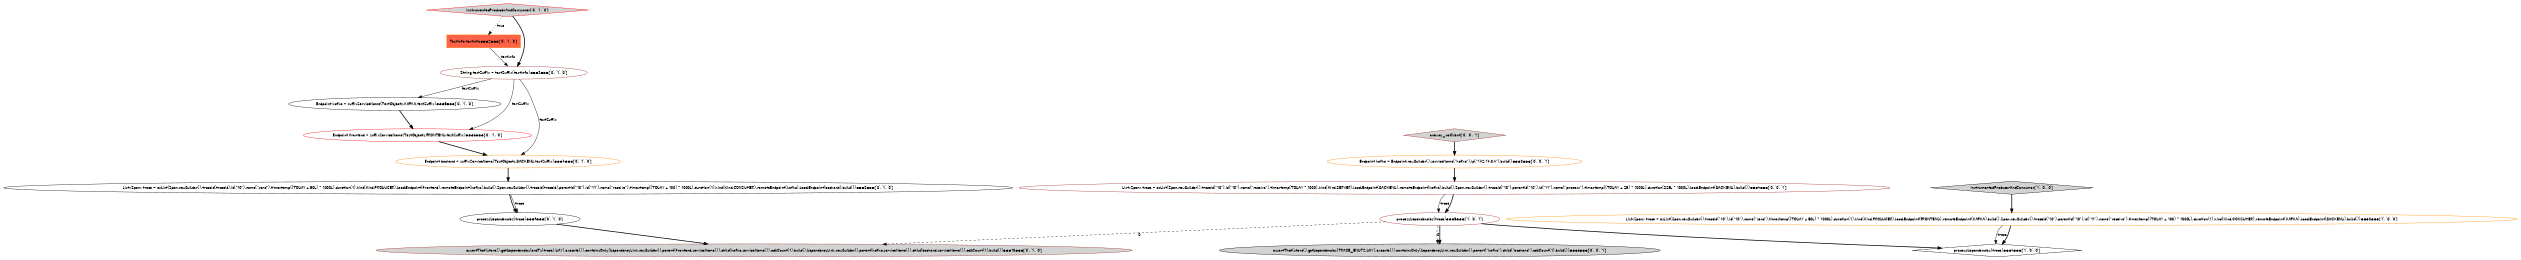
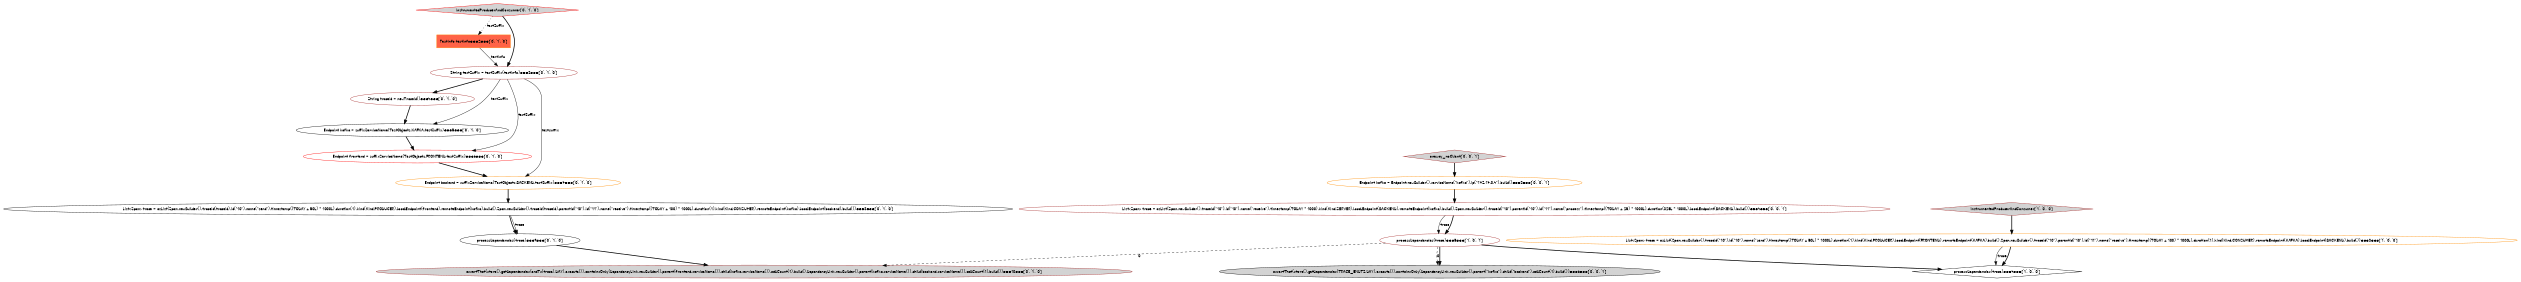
edge "instrumentedProducerAndConsumer['0', '1', '0']" -> "TestInfo testInfo@@@2@@@['0', '1', '0']": label "true" -> "testSuffix"
node "String traceId = newTraceId()@@@4@@@['0', '1', '0']": added
node "instrumentedProducerAndConsumer['1', '0', '0']": color black -> brown
